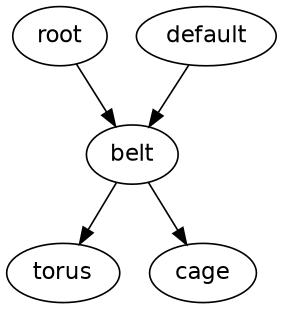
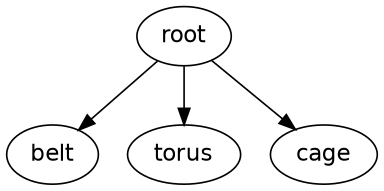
node "default": removed
edge "belt" -> "torus": now "root" -> "torus"
edge "belt" -> "cage": now "root" -> "cage"
